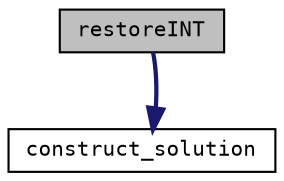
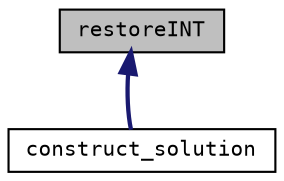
edge "restoreINT" -> "construct_solution": reversed
